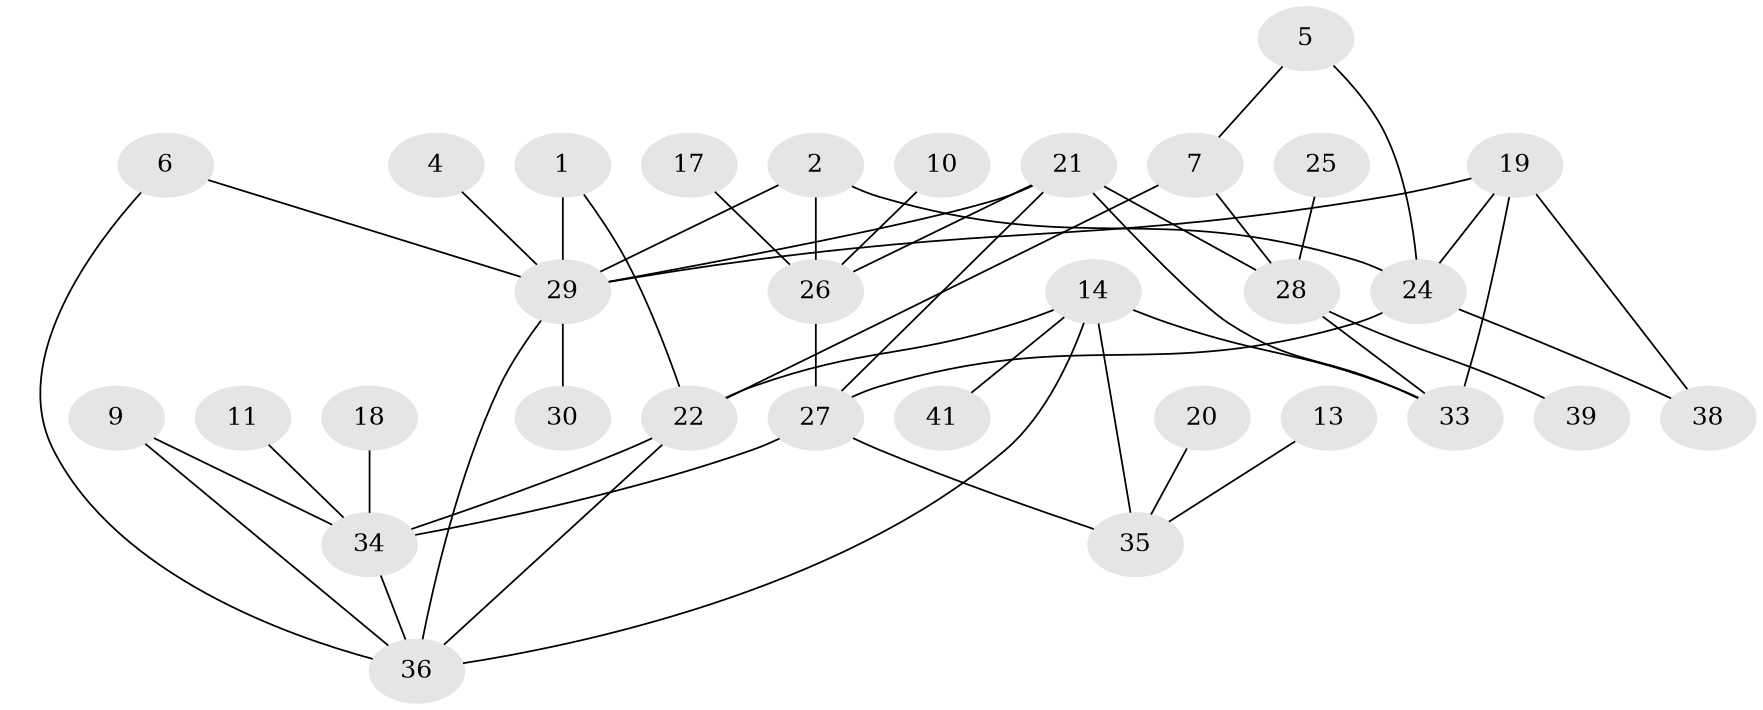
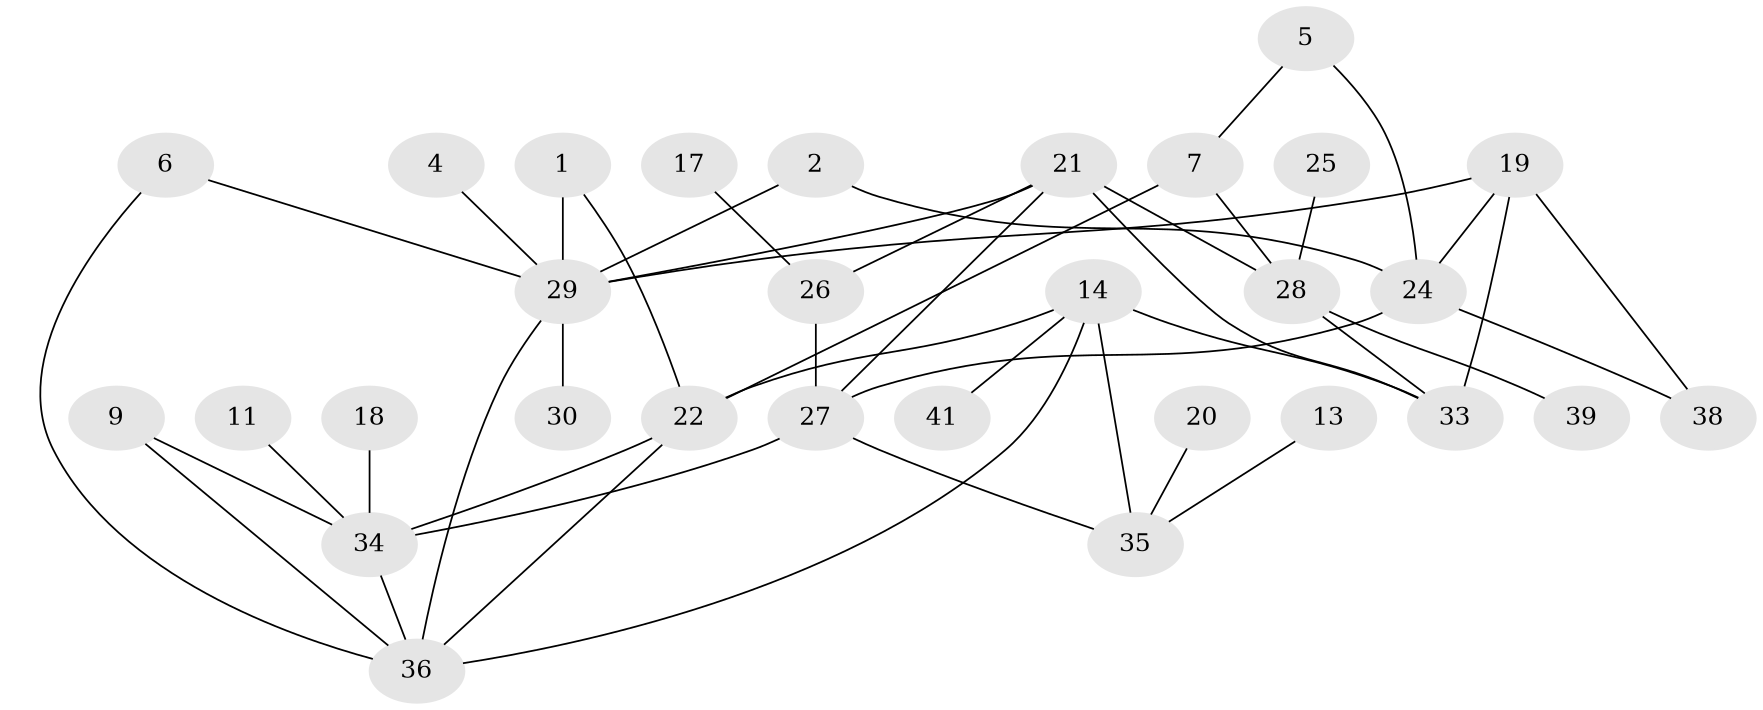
node "10": removed
edge "2" -- "26": removed
